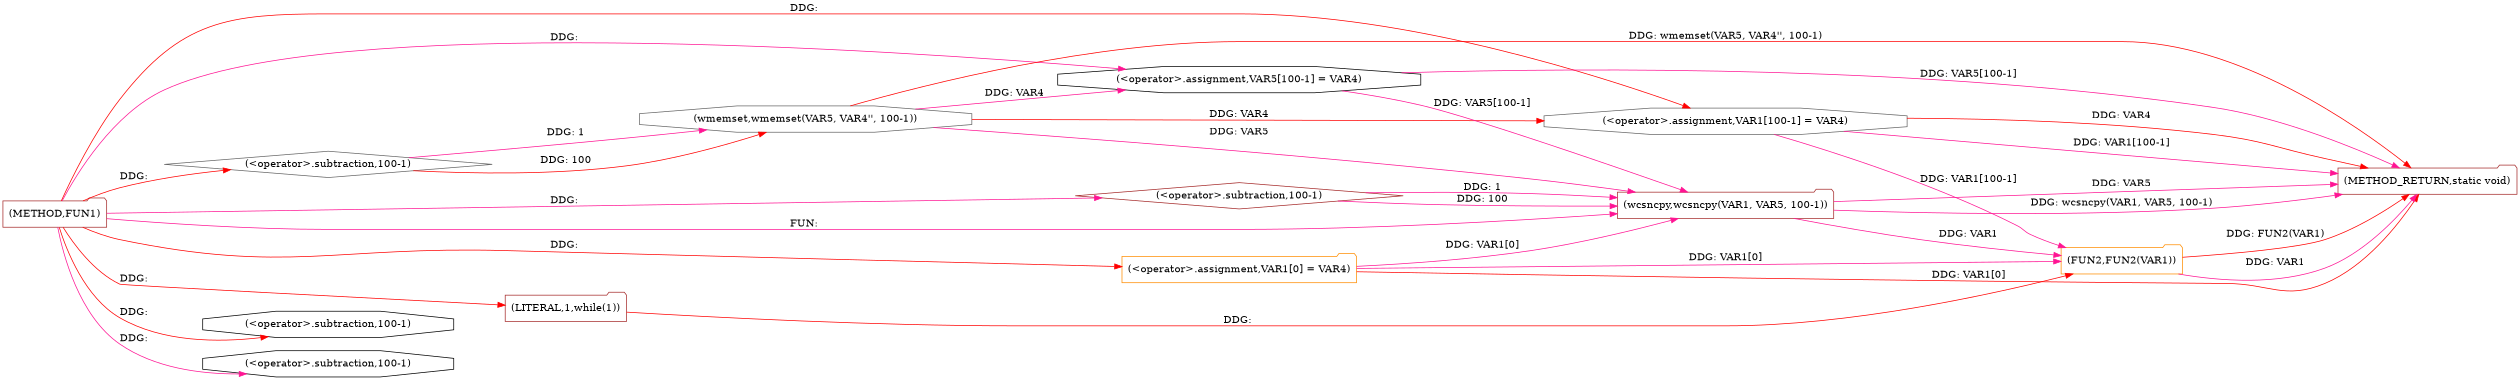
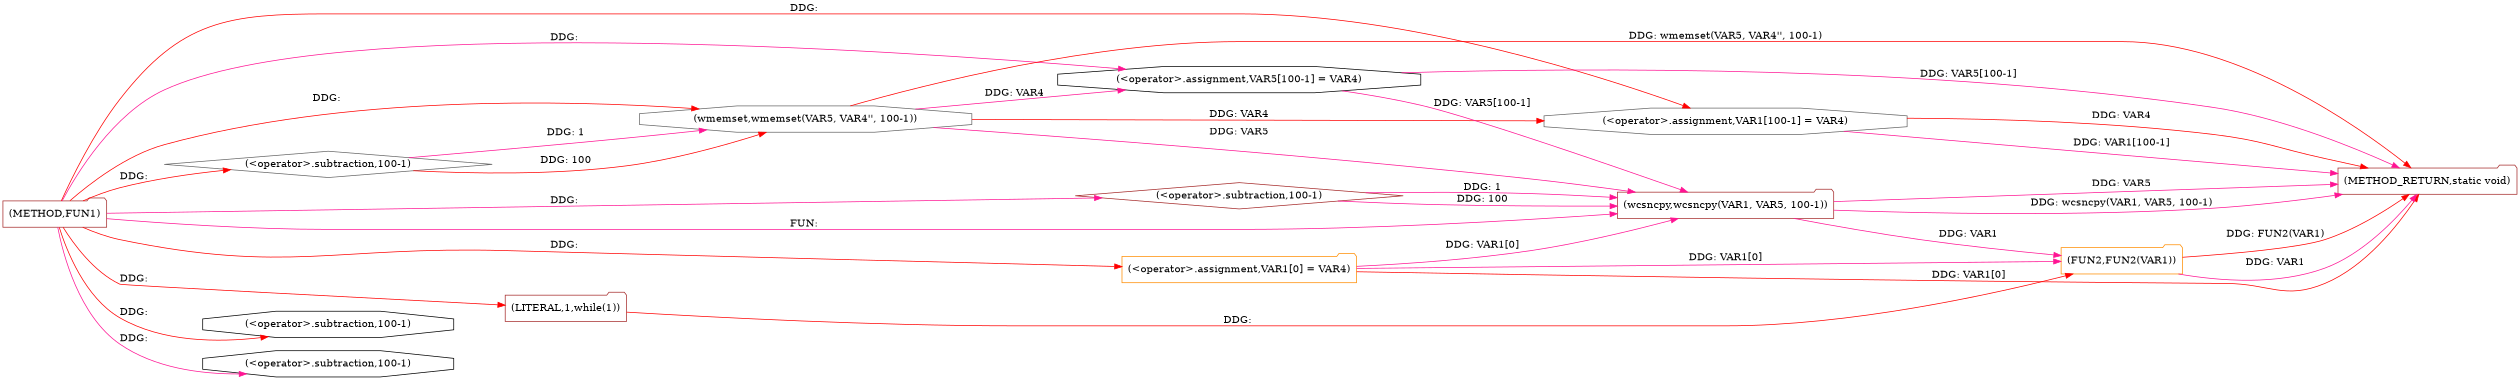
edge "(METHOD,FUN1)" -> "(wmemset,wmemset(VAR5, VAR4'', 100-1))": added, label "DDG:"
edge "(<operator>.assignment,VAR1[100-1] = VAR4)" -> "(FUN2,FUN2(VAR1))": removed, label "DDG: VAR1[100-1]"
